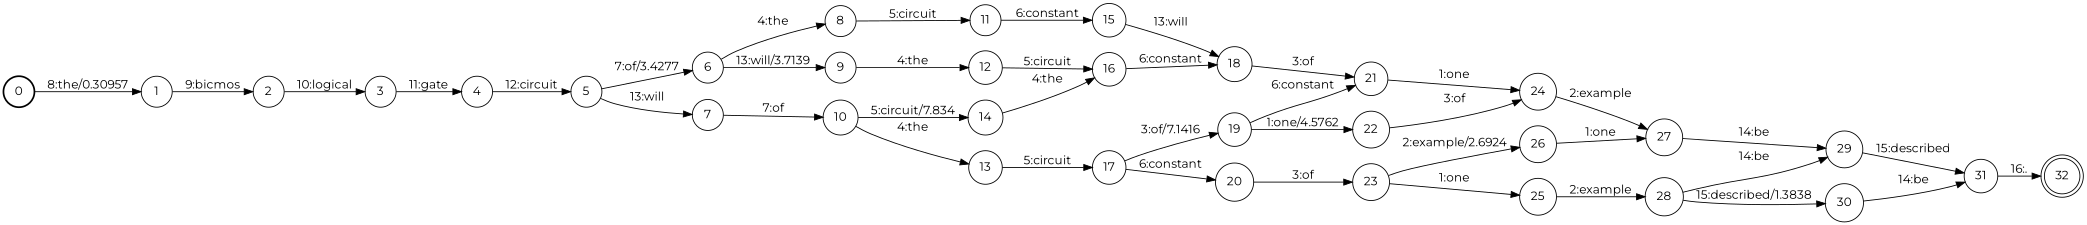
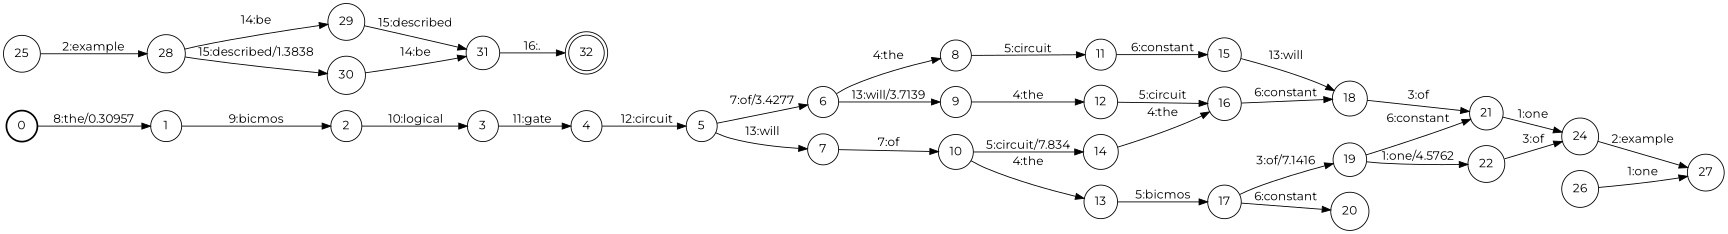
edge "27" -> "29": removed, label "14:be"
edge "13" -> "17": label "5:circuit" -> "5:bicmos"
node "23": removed
